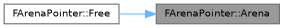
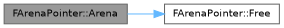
edge "FArenaPointer::Free" -> "FArenaPointer::Arena": reversed
